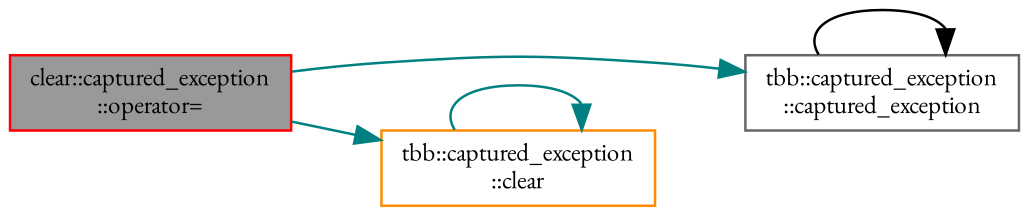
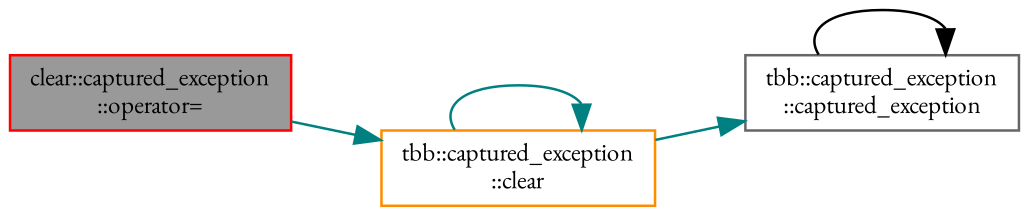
edge "clear::captured_exception ::operator=" -> "tbb::captured_exception ::captured_exception": now "tbb::captured_exception ::clear" -> "tbb::captured_exception ::captured_exception"
